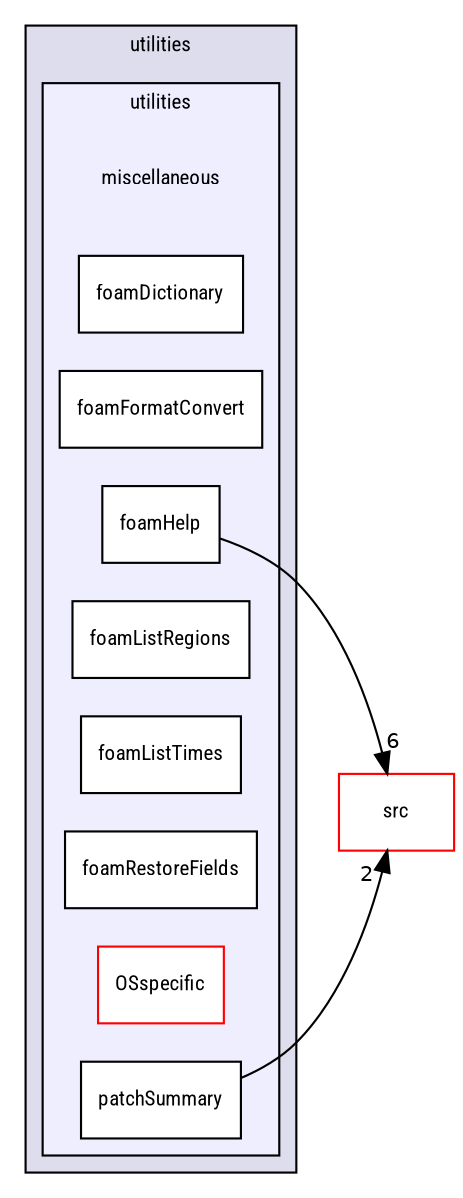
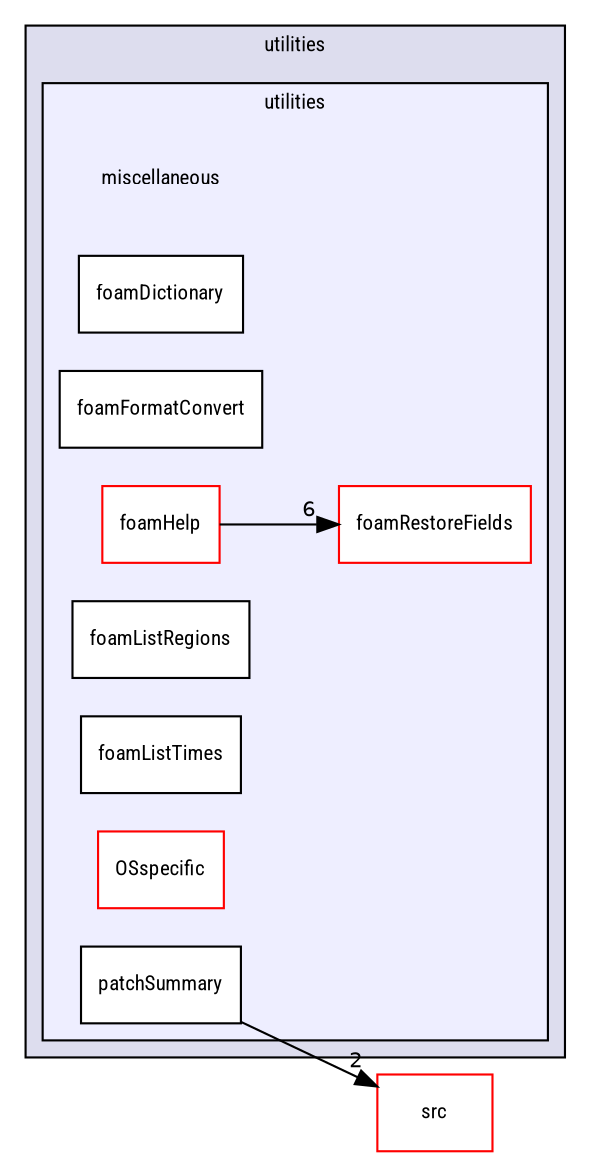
node "foamHelp": color black -> red
edge "foamHelp" -> "src": now "foamHelp" -> "foamRestoreFields"
node "foamRestoreFields": color black -> red
